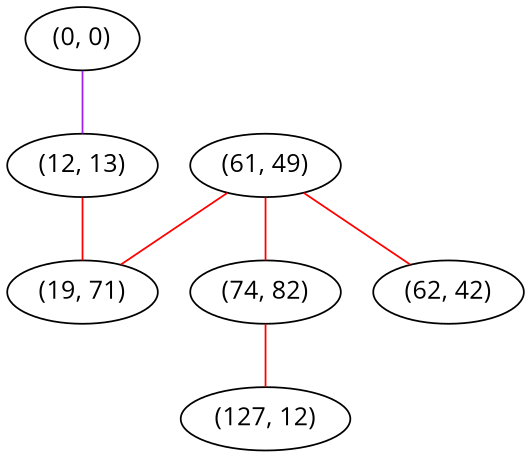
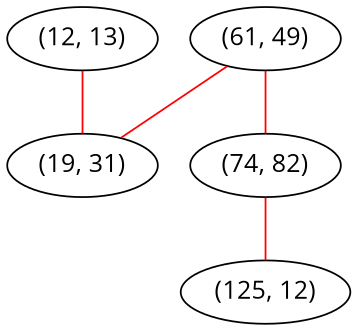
node "(0, 0)": removed
node "(19, 71)": label "(19, 71)" -> "(19, 31)"
node "(62, 42)": removed
node "(127, 12)": label "(127, 12)" -> "(125, 12)"
